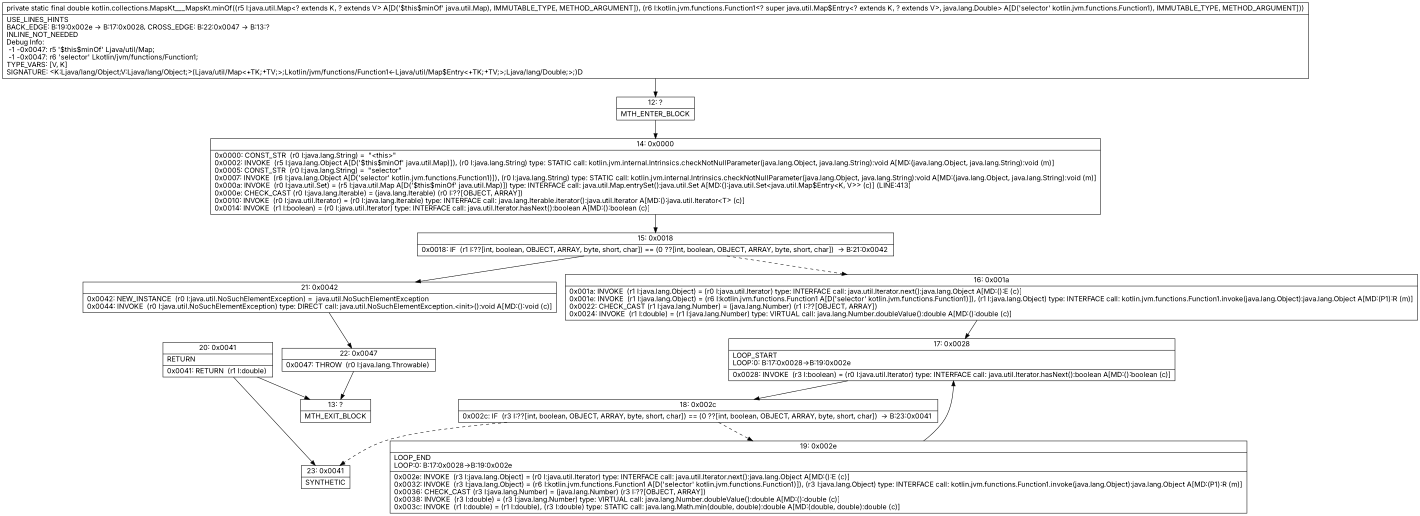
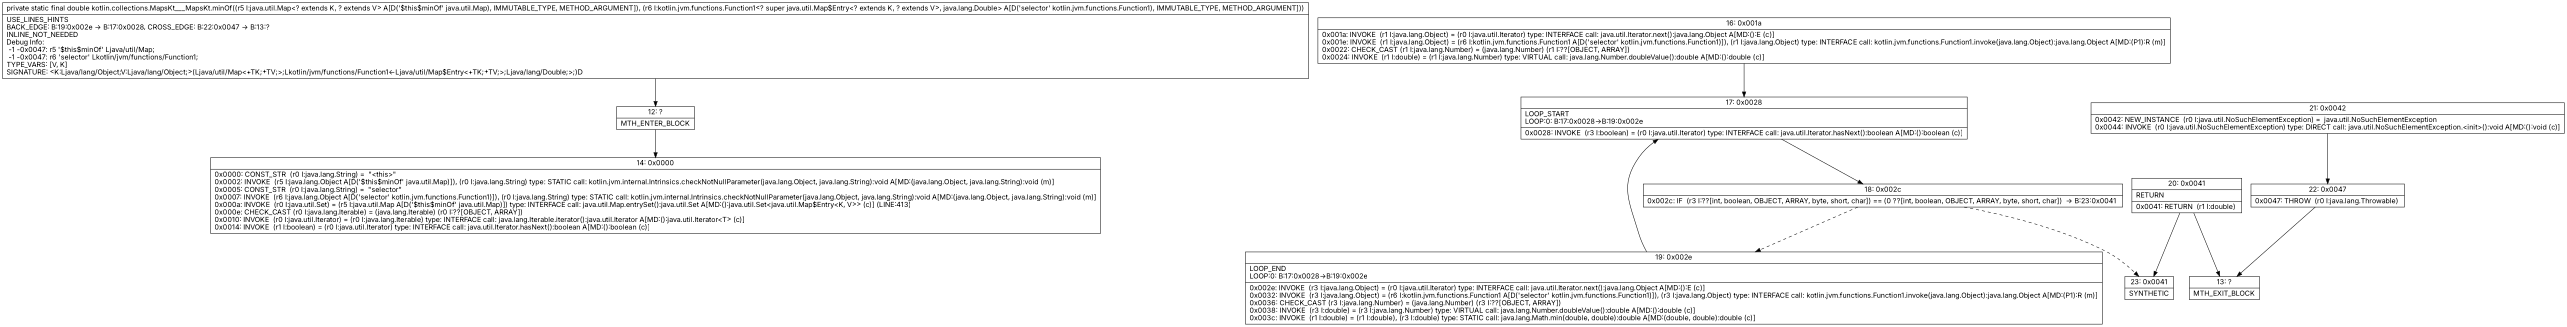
node "15: 0x0018": removed
